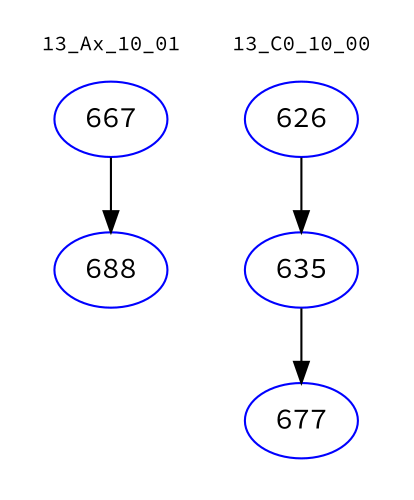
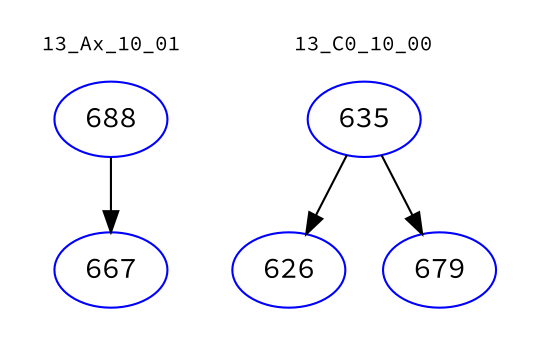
edge "667" -> "688": reversed
edge "626" -> "635": reversed
node "677": label "677" -> "679"
